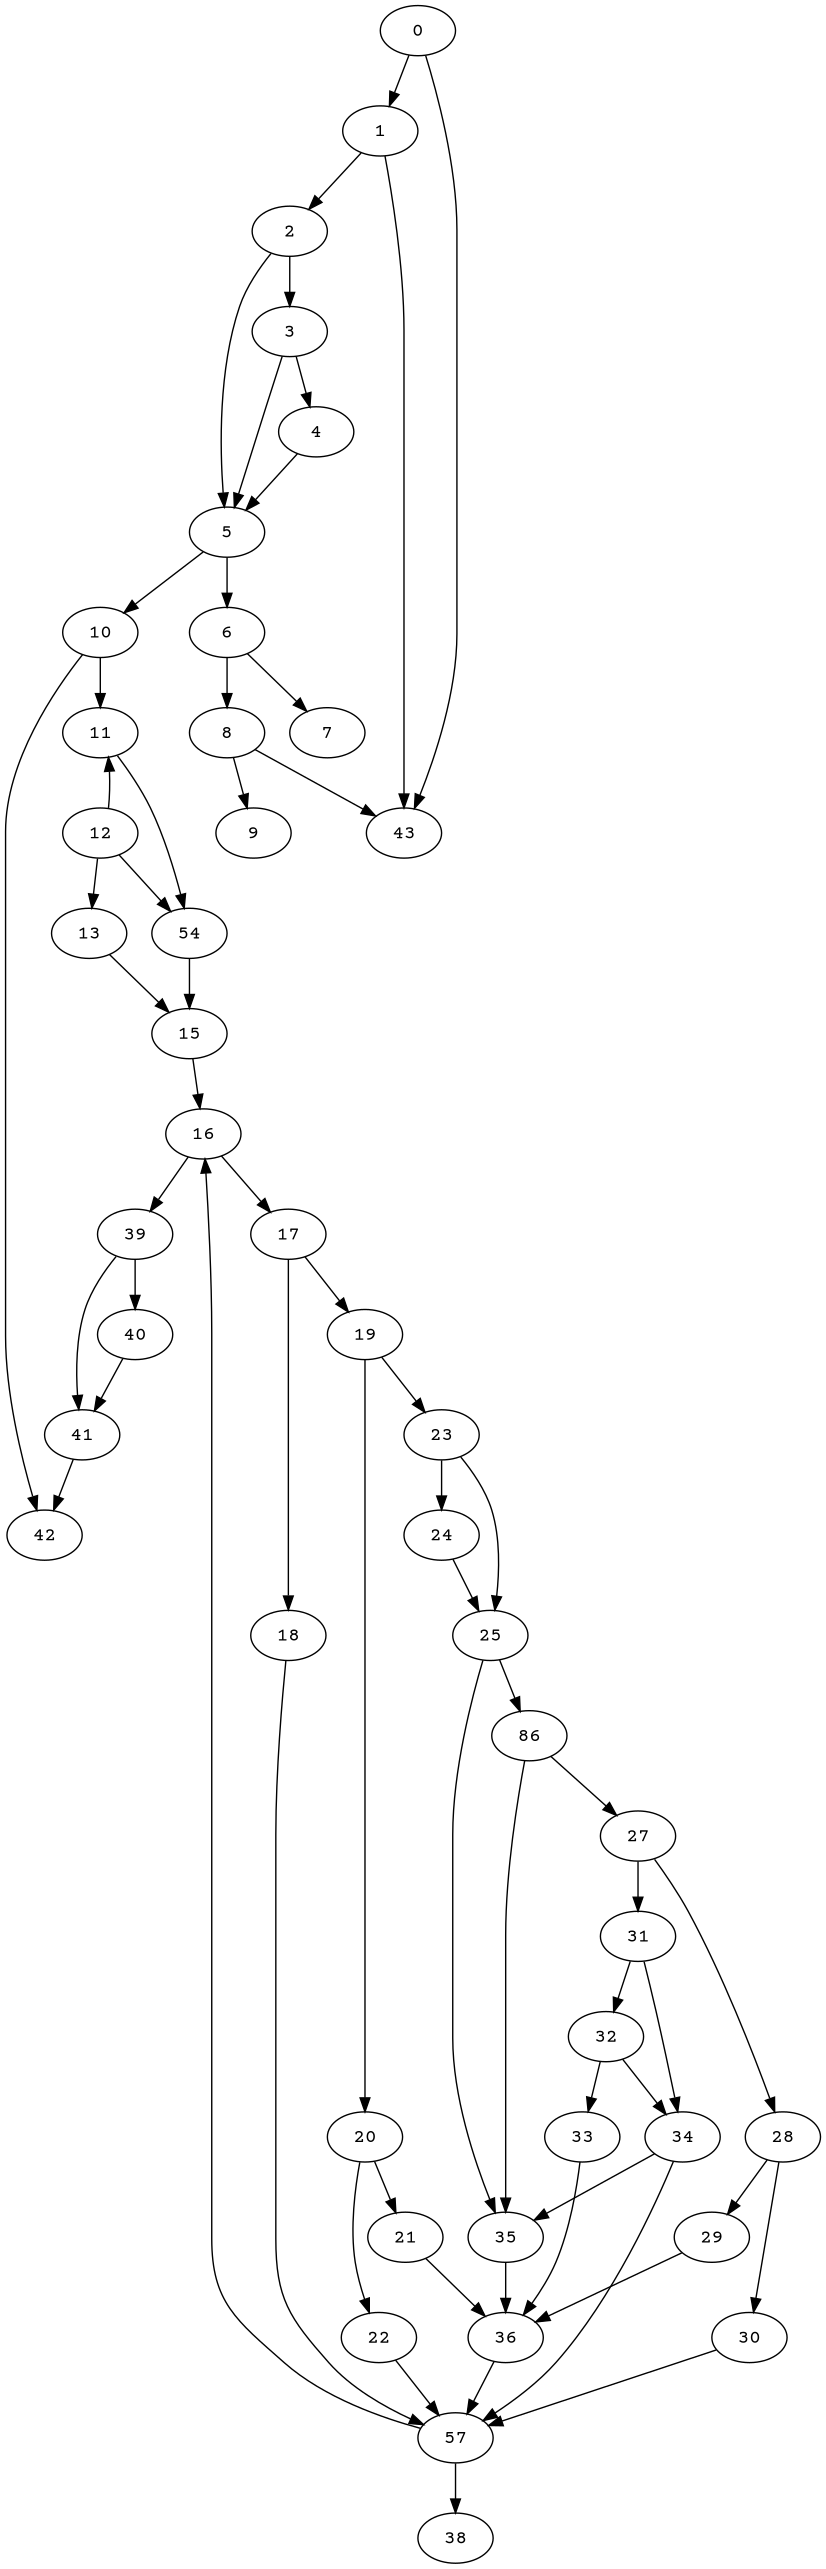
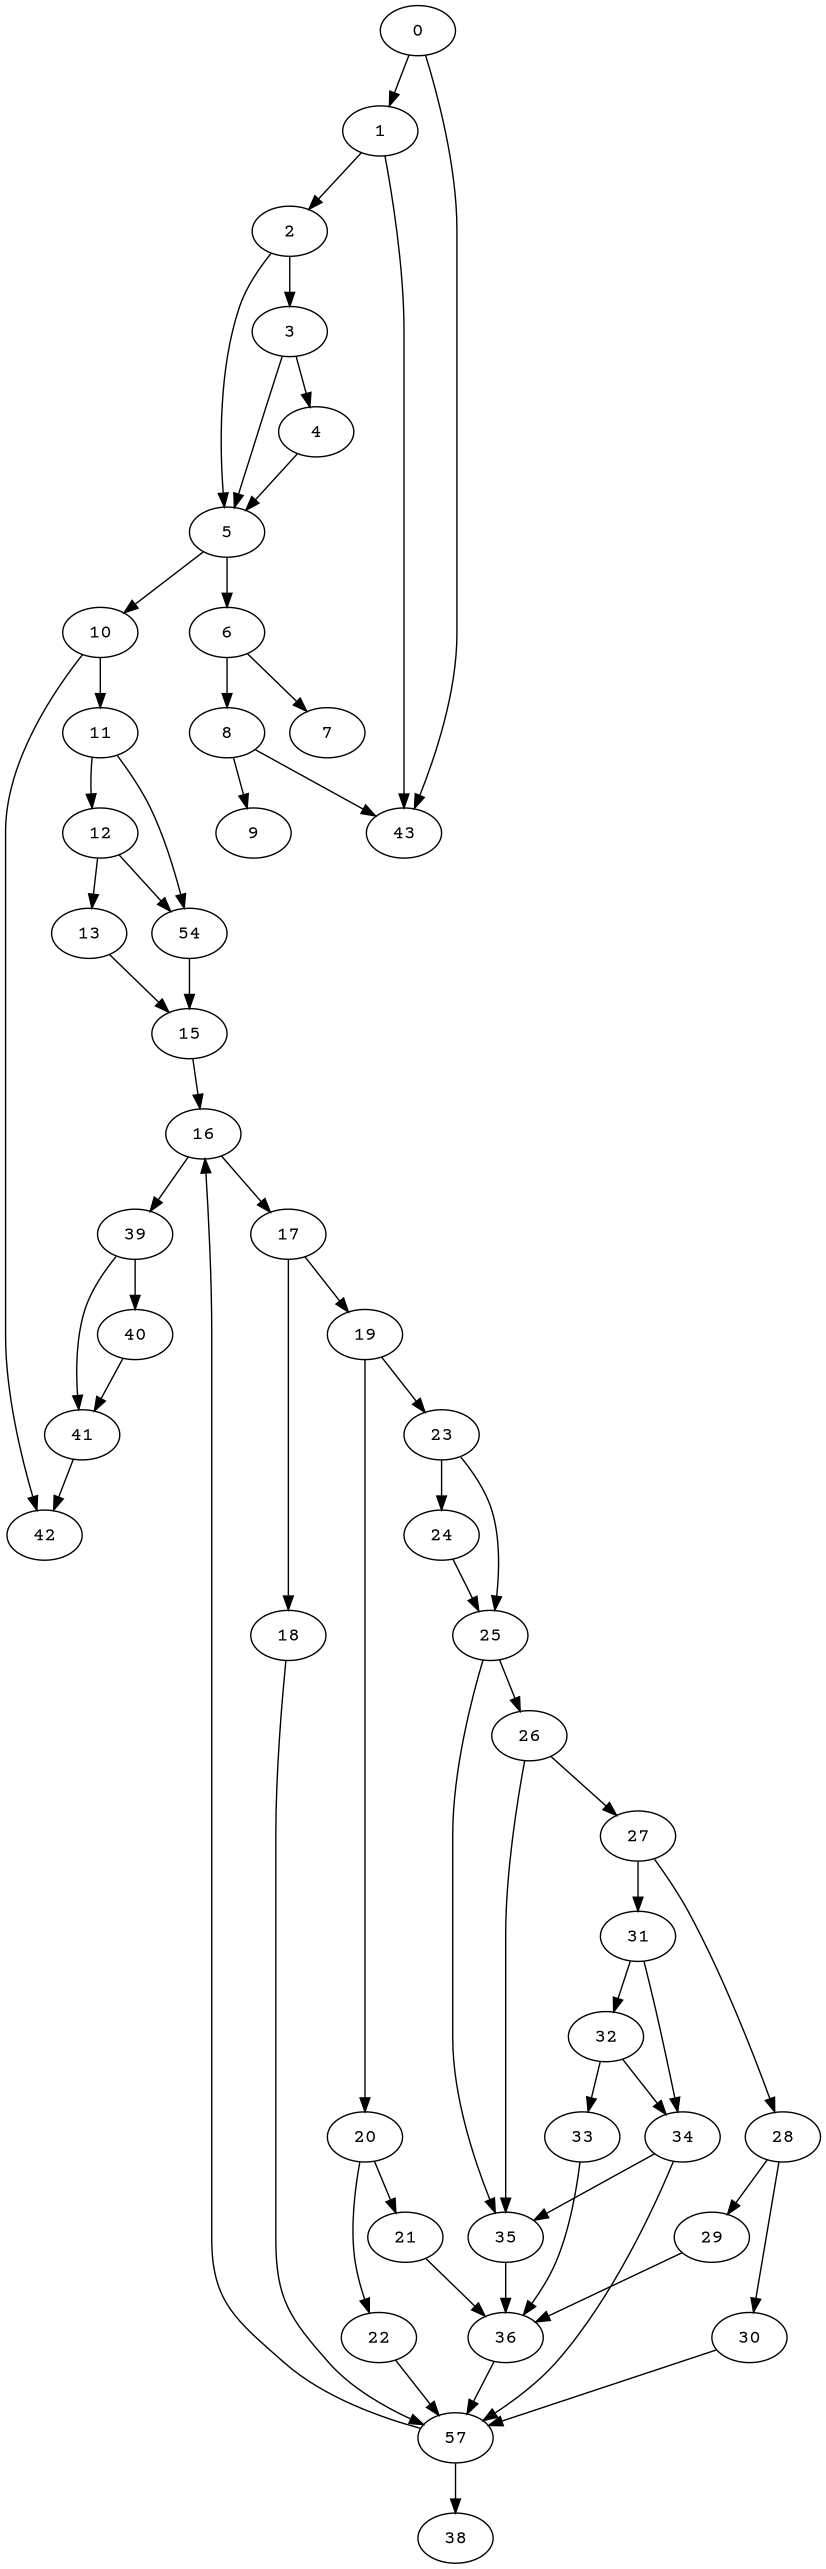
edge "12" -> "11": reversed
node "86": label "86" -> "26"
